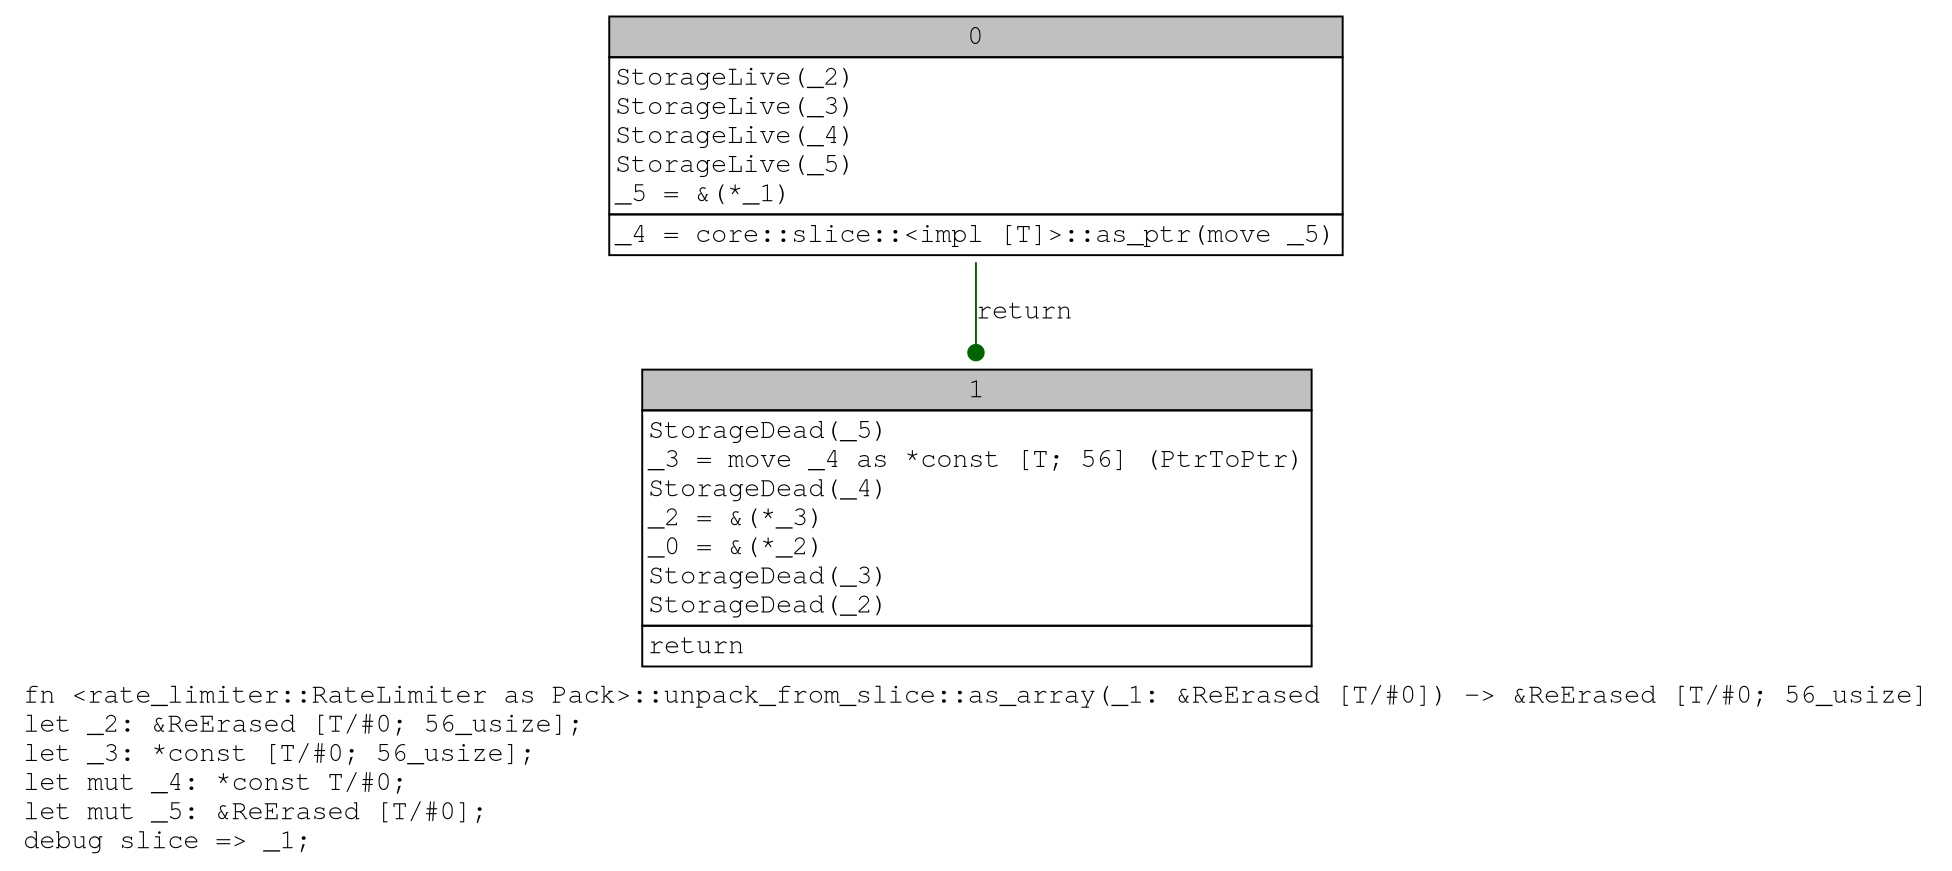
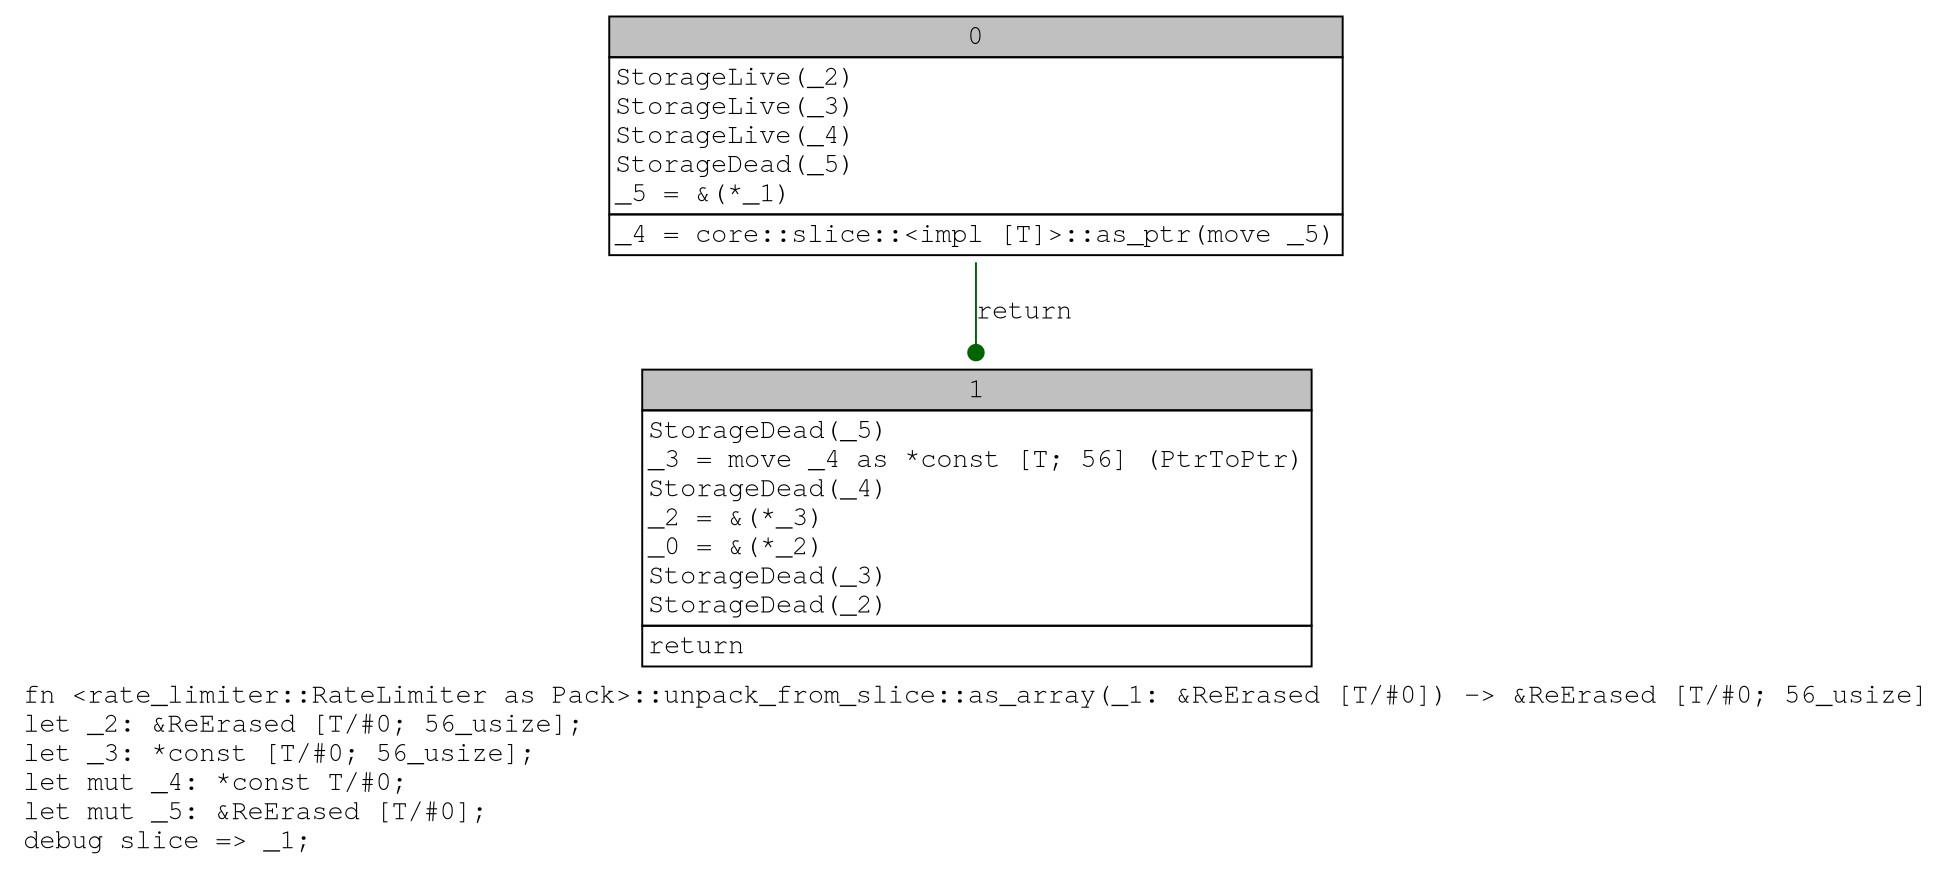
node "0": text "StorageLive(_5)" -> "StorageDead(_5)"
